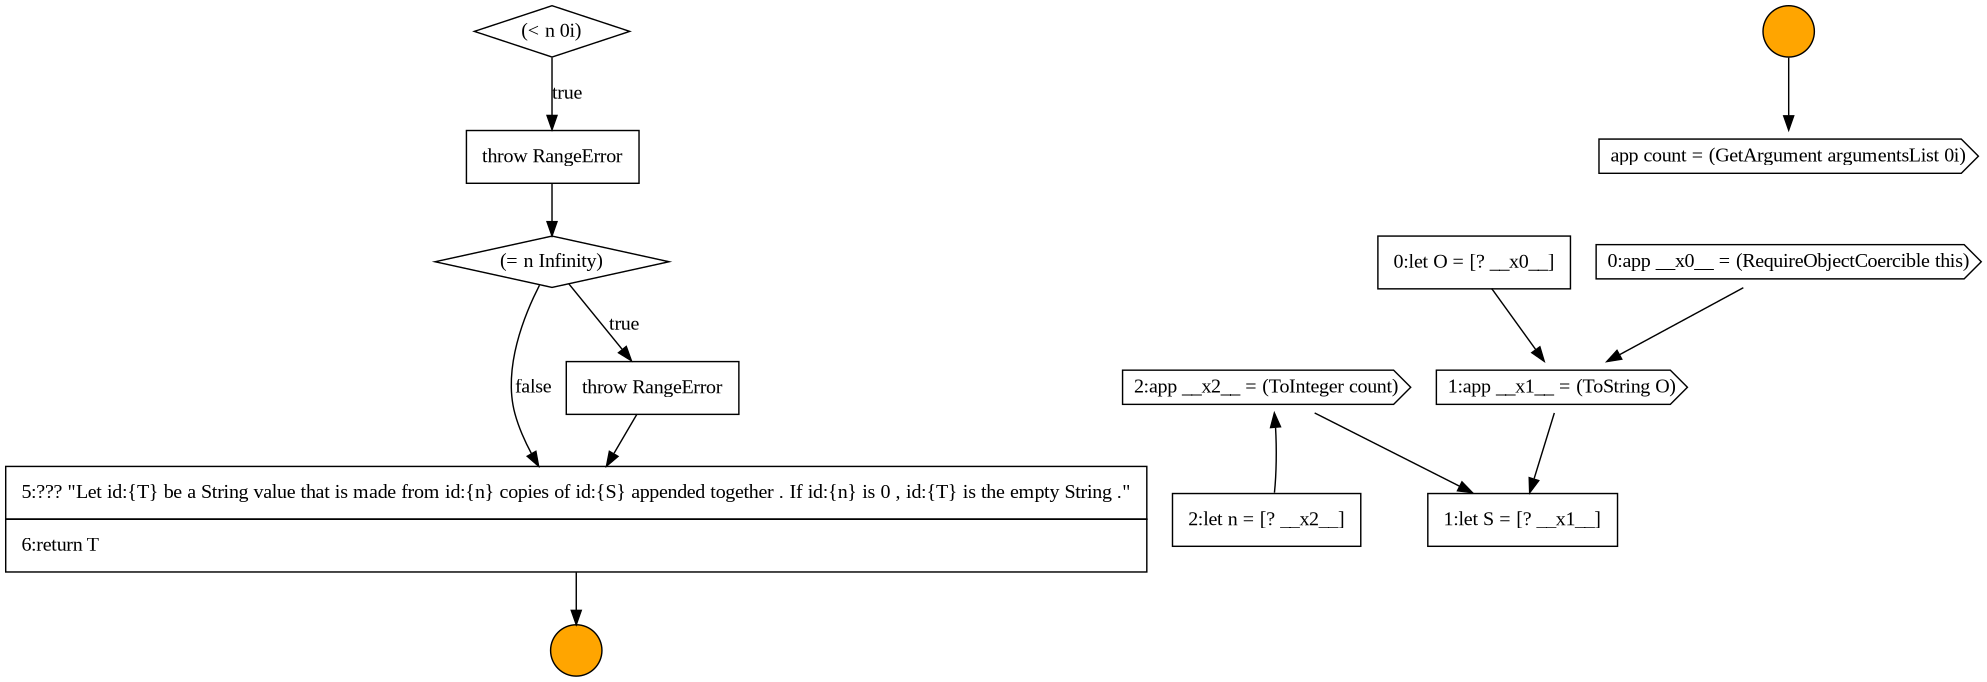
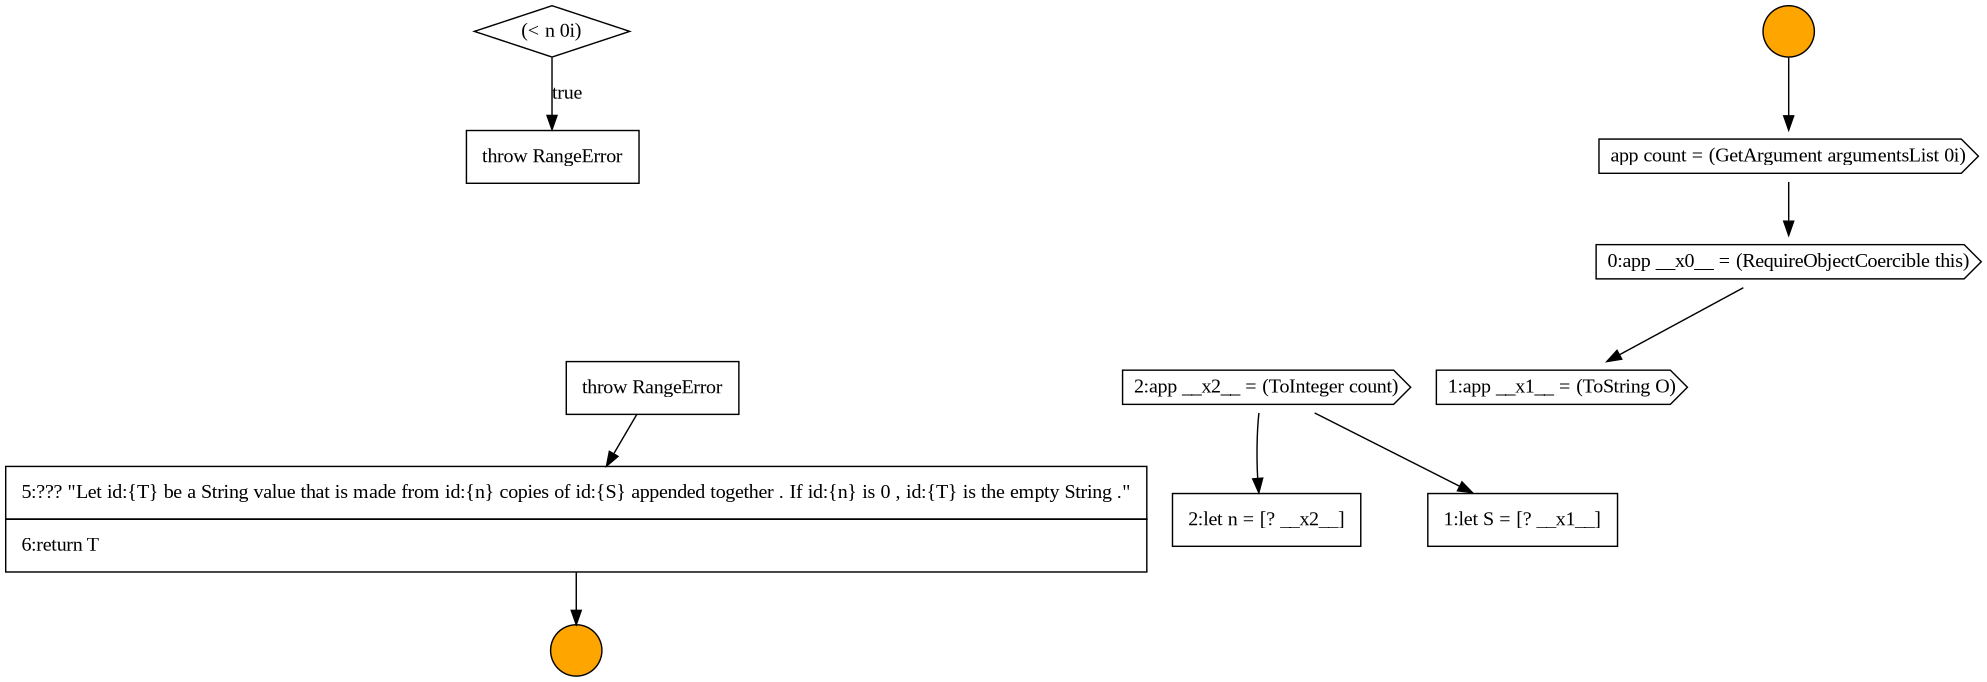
edge "app count = (GetArgument argumentsList 0i)" -> "0:app __x0__ = (RequireObjectCoercible this)": added
node "(= n Infinity)": removed
node "0:let O = [? __x0__]": removed
edge "1:app __x1__ = (ToString O)" -> "1:let S = [? __x1__]": removed
edge "2:let n = [? __x2__]" -> "2:app __x2__ = (ToInteger count)": reversed
